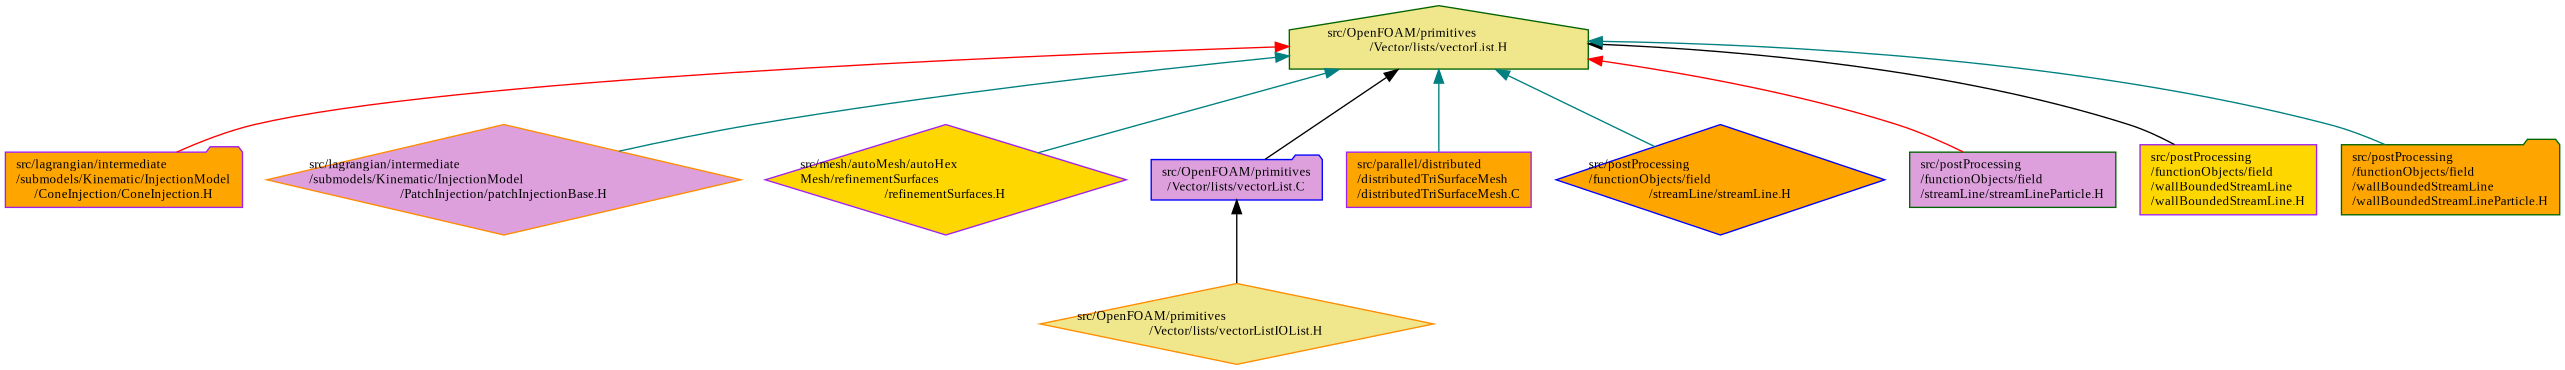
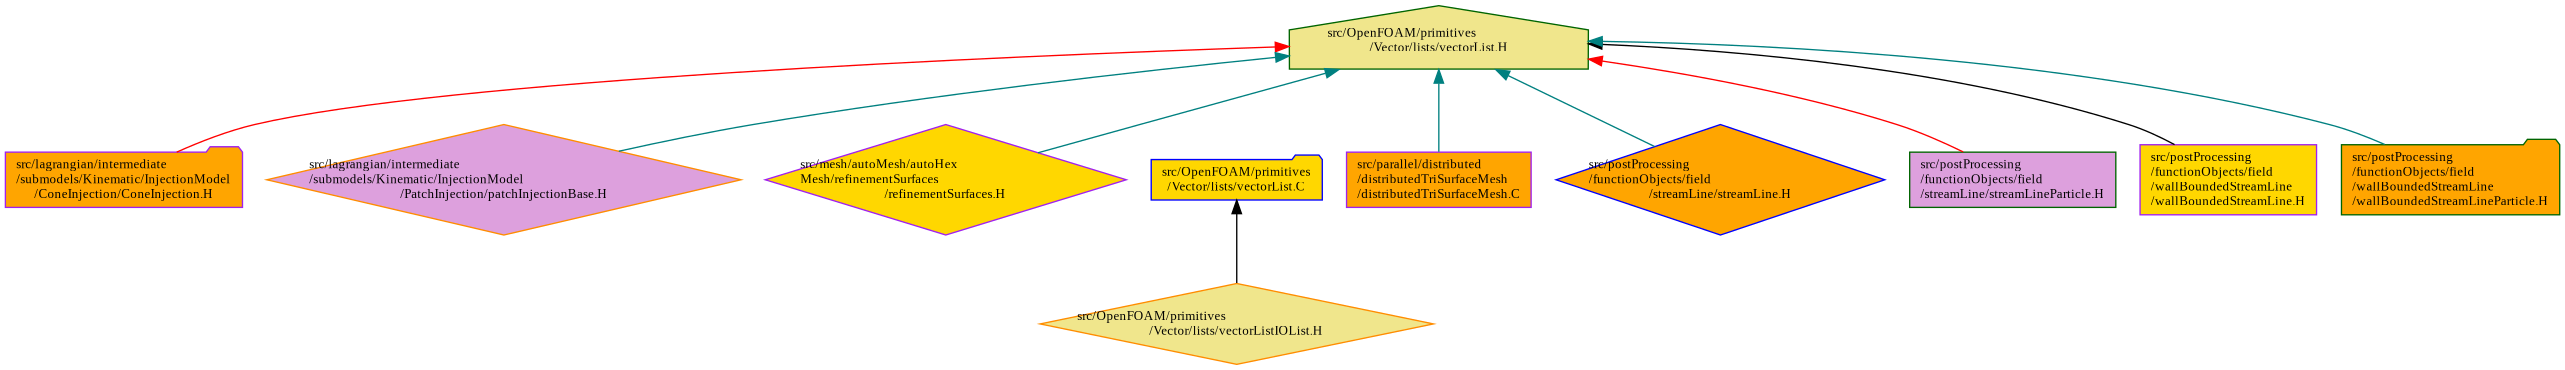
edge "src/OpenFOAM/primitives /Vector/lists/vectorList.C" -> "src/OpenFOAM/primitives /Vector/lists/vectorList.H": removed
node "src/OpenFOAM/primitives /Vector/lists/vectorList.C": fillcolor plum -> gold
